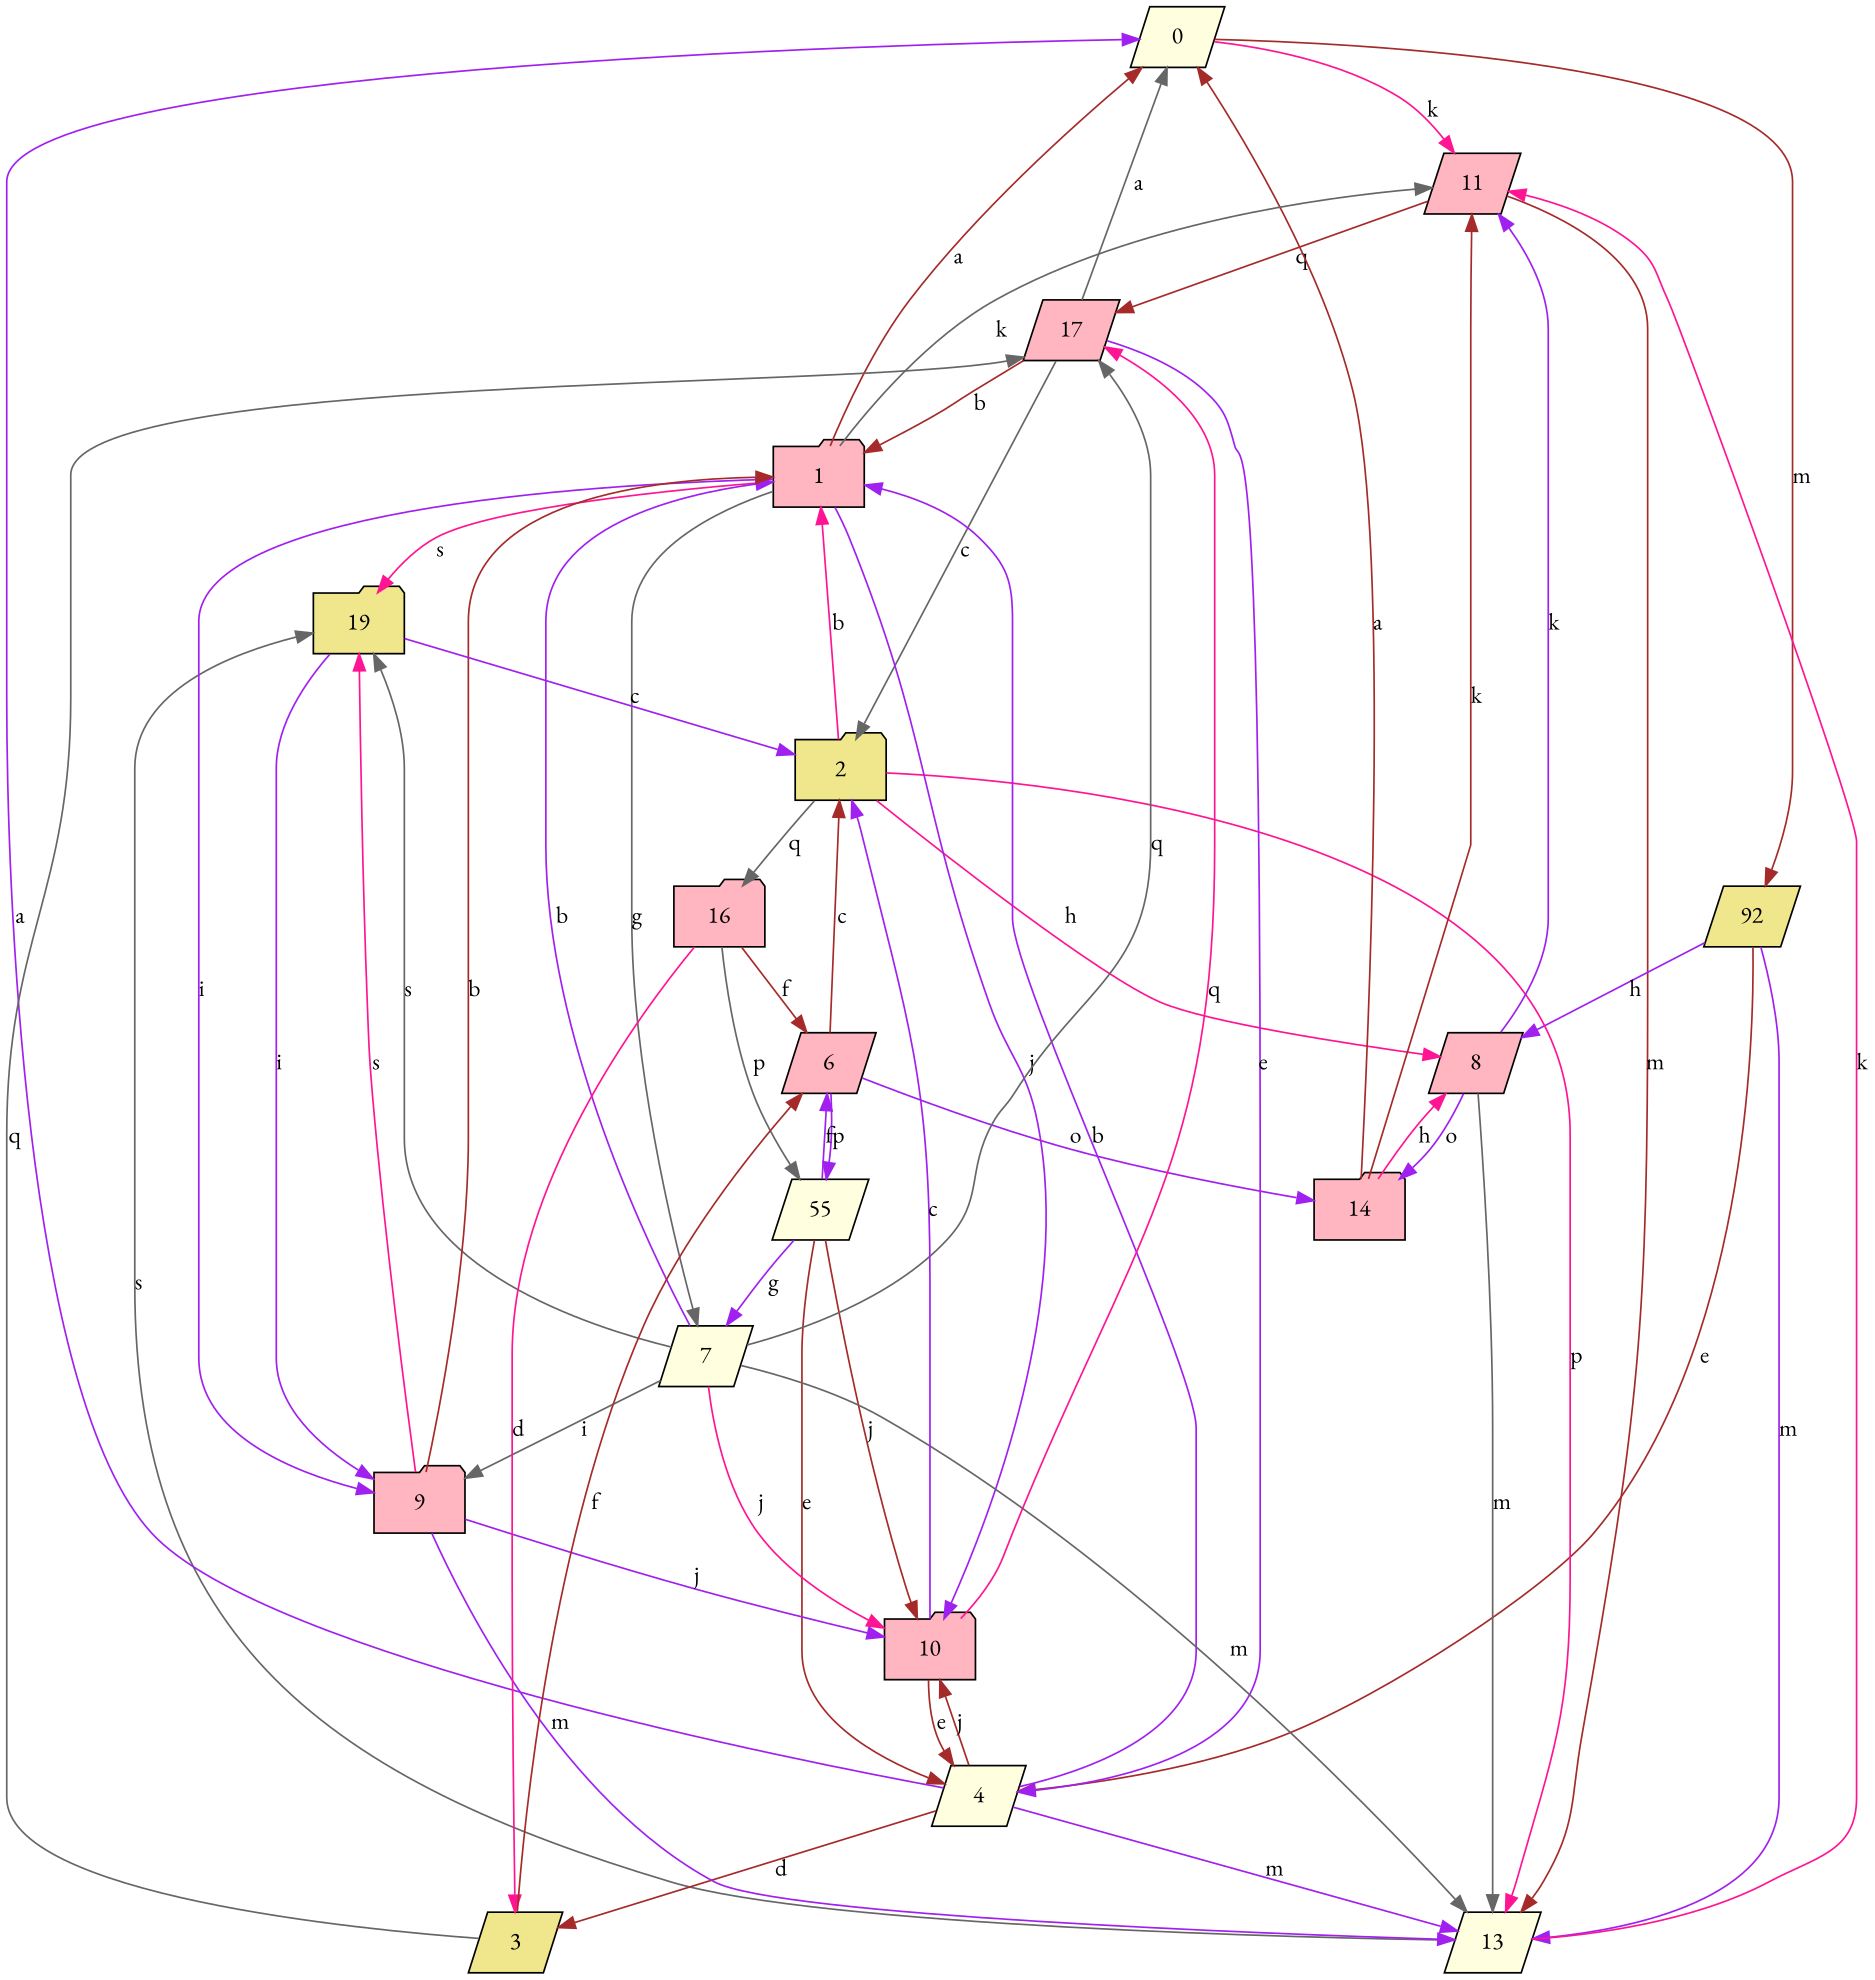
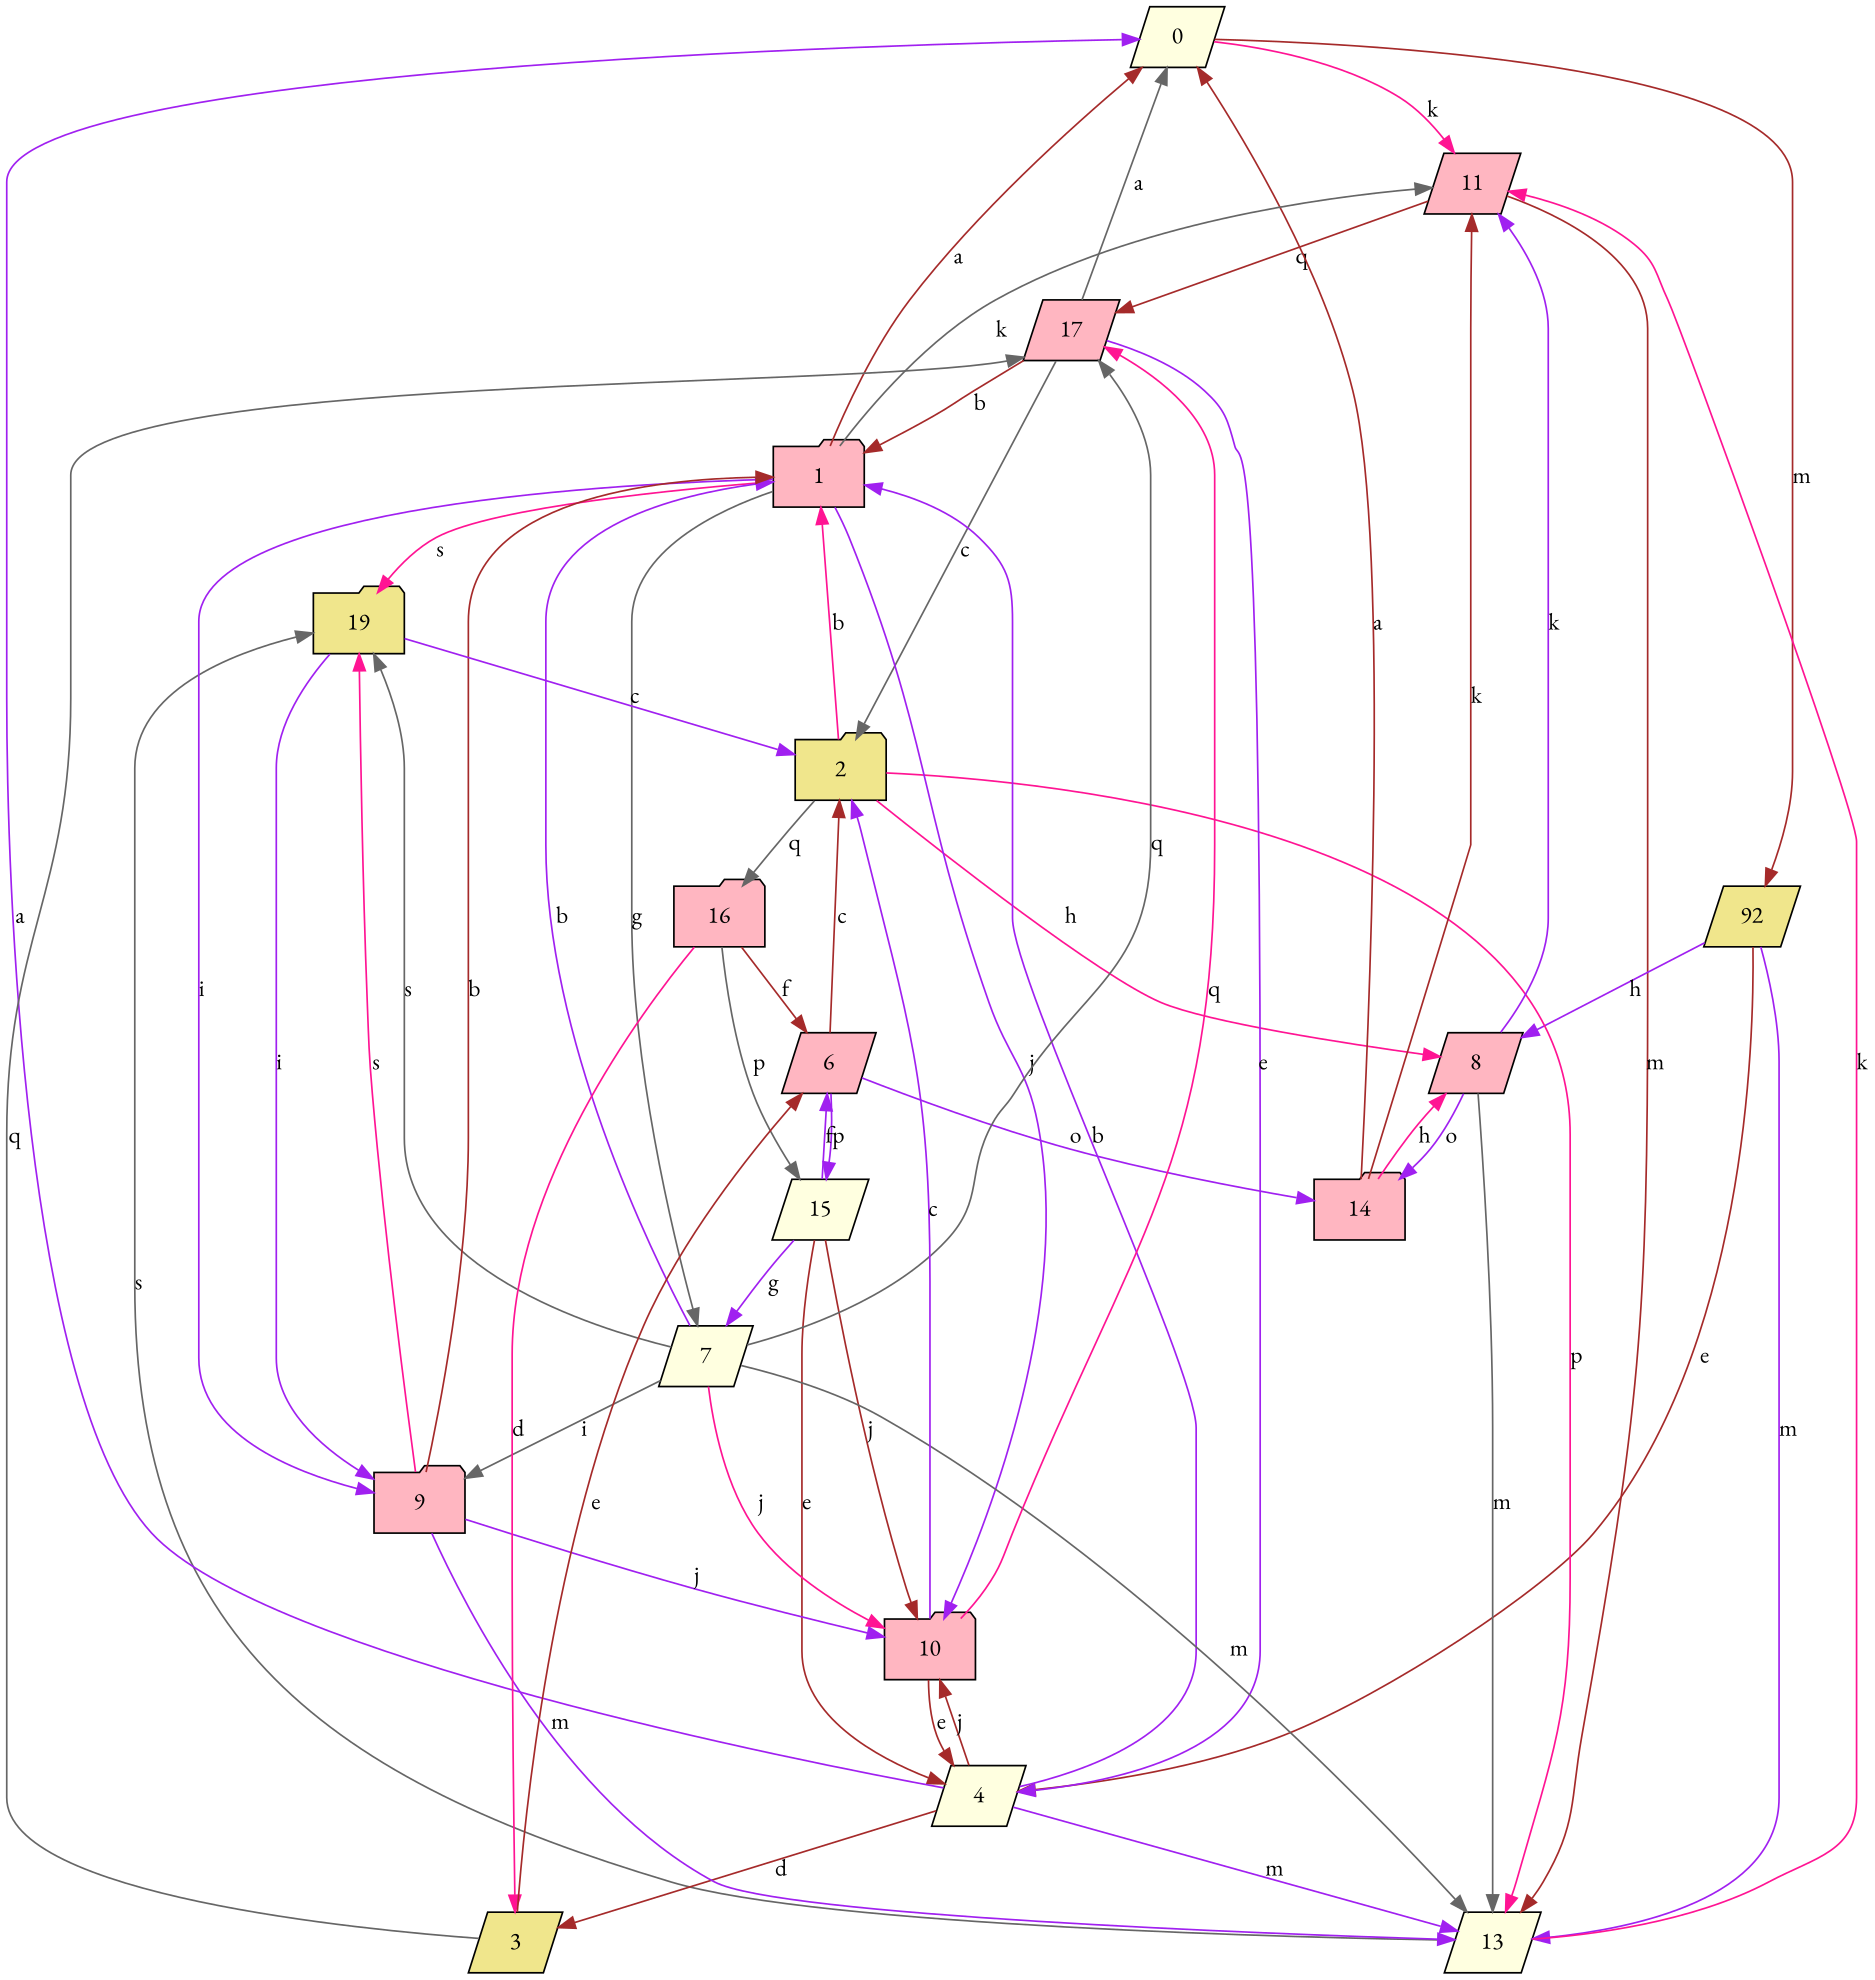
node "55": label "55" -> "15"
edge "3" -> "6": label "f" -> "e"
